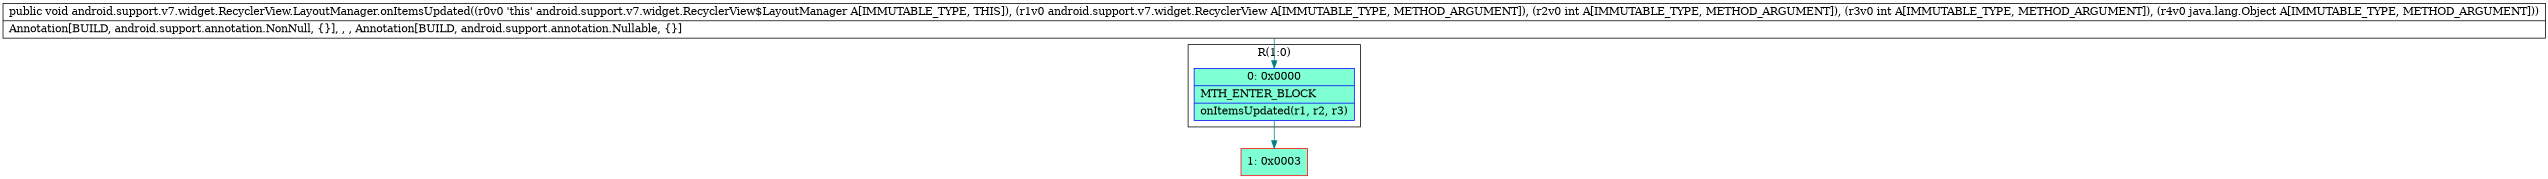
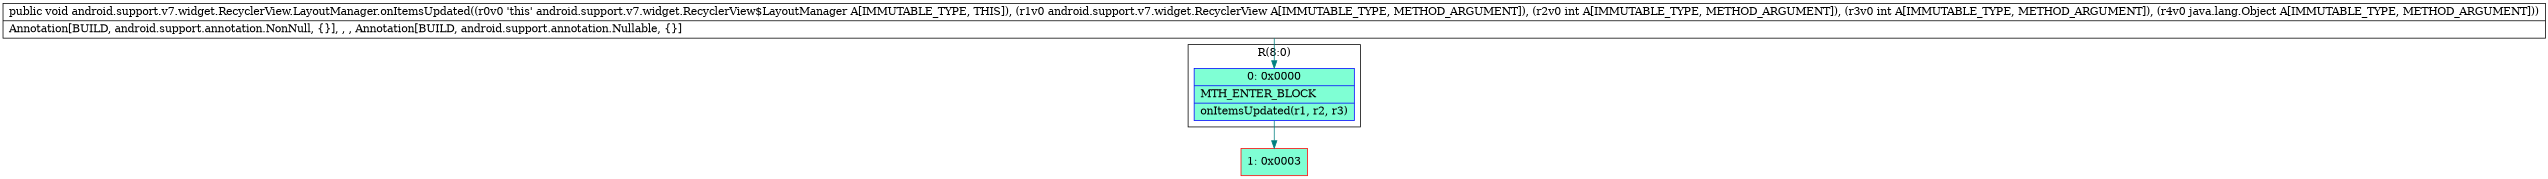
cluster "R(1:0)": label "R(1:0)" -> "R(8:0)"
